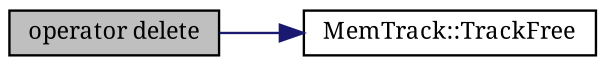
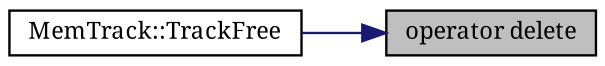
edge "operator delete" -> "MemTrack::TrackFree": reversed
